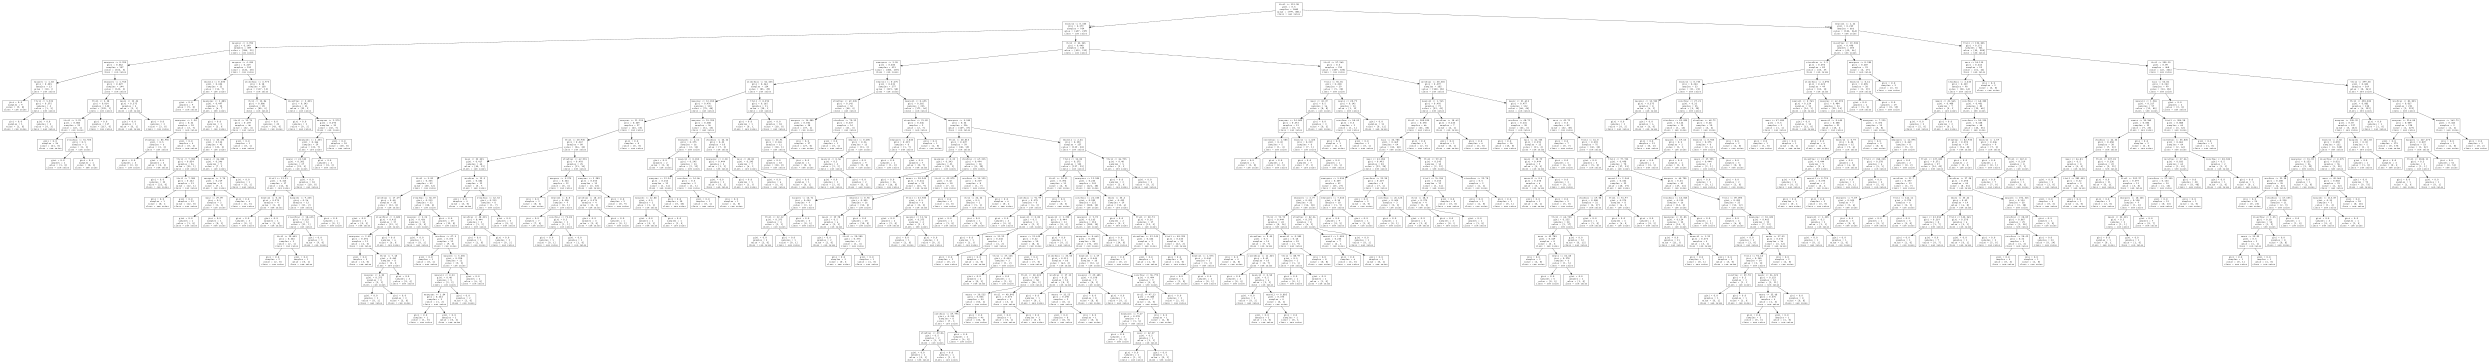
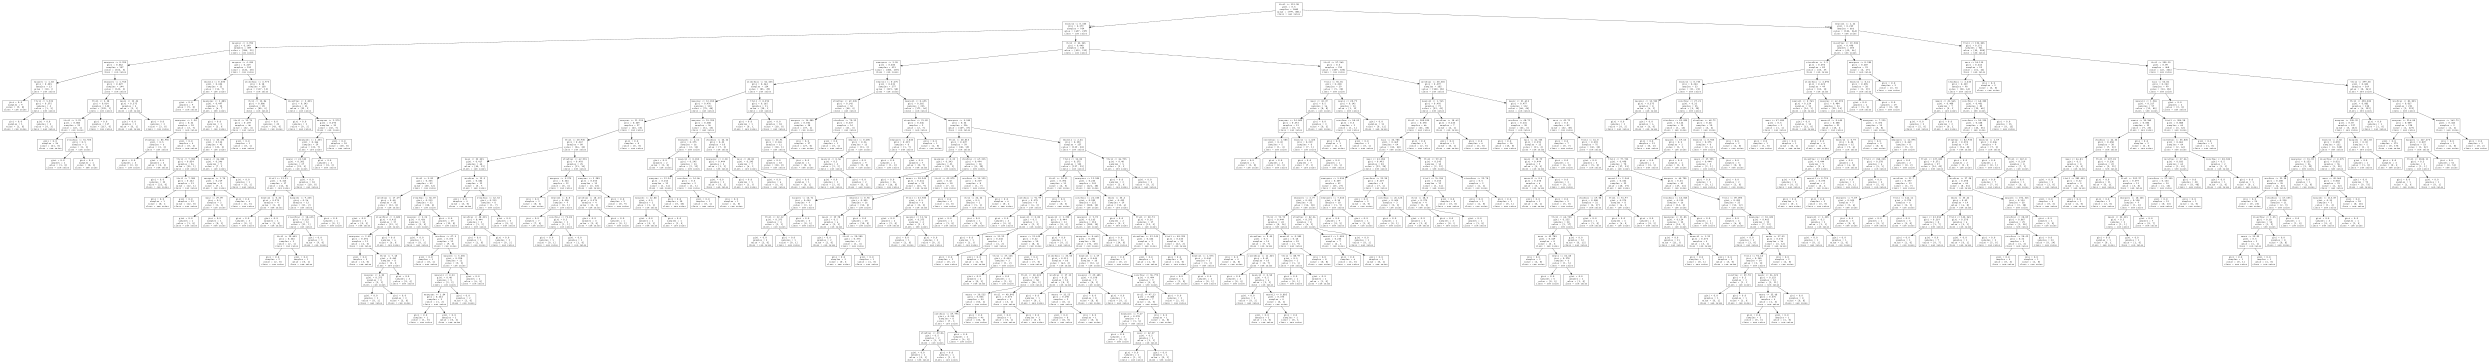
node "gini = 0.0 samples = 15 value = [0, 15] class = sem raios": added
